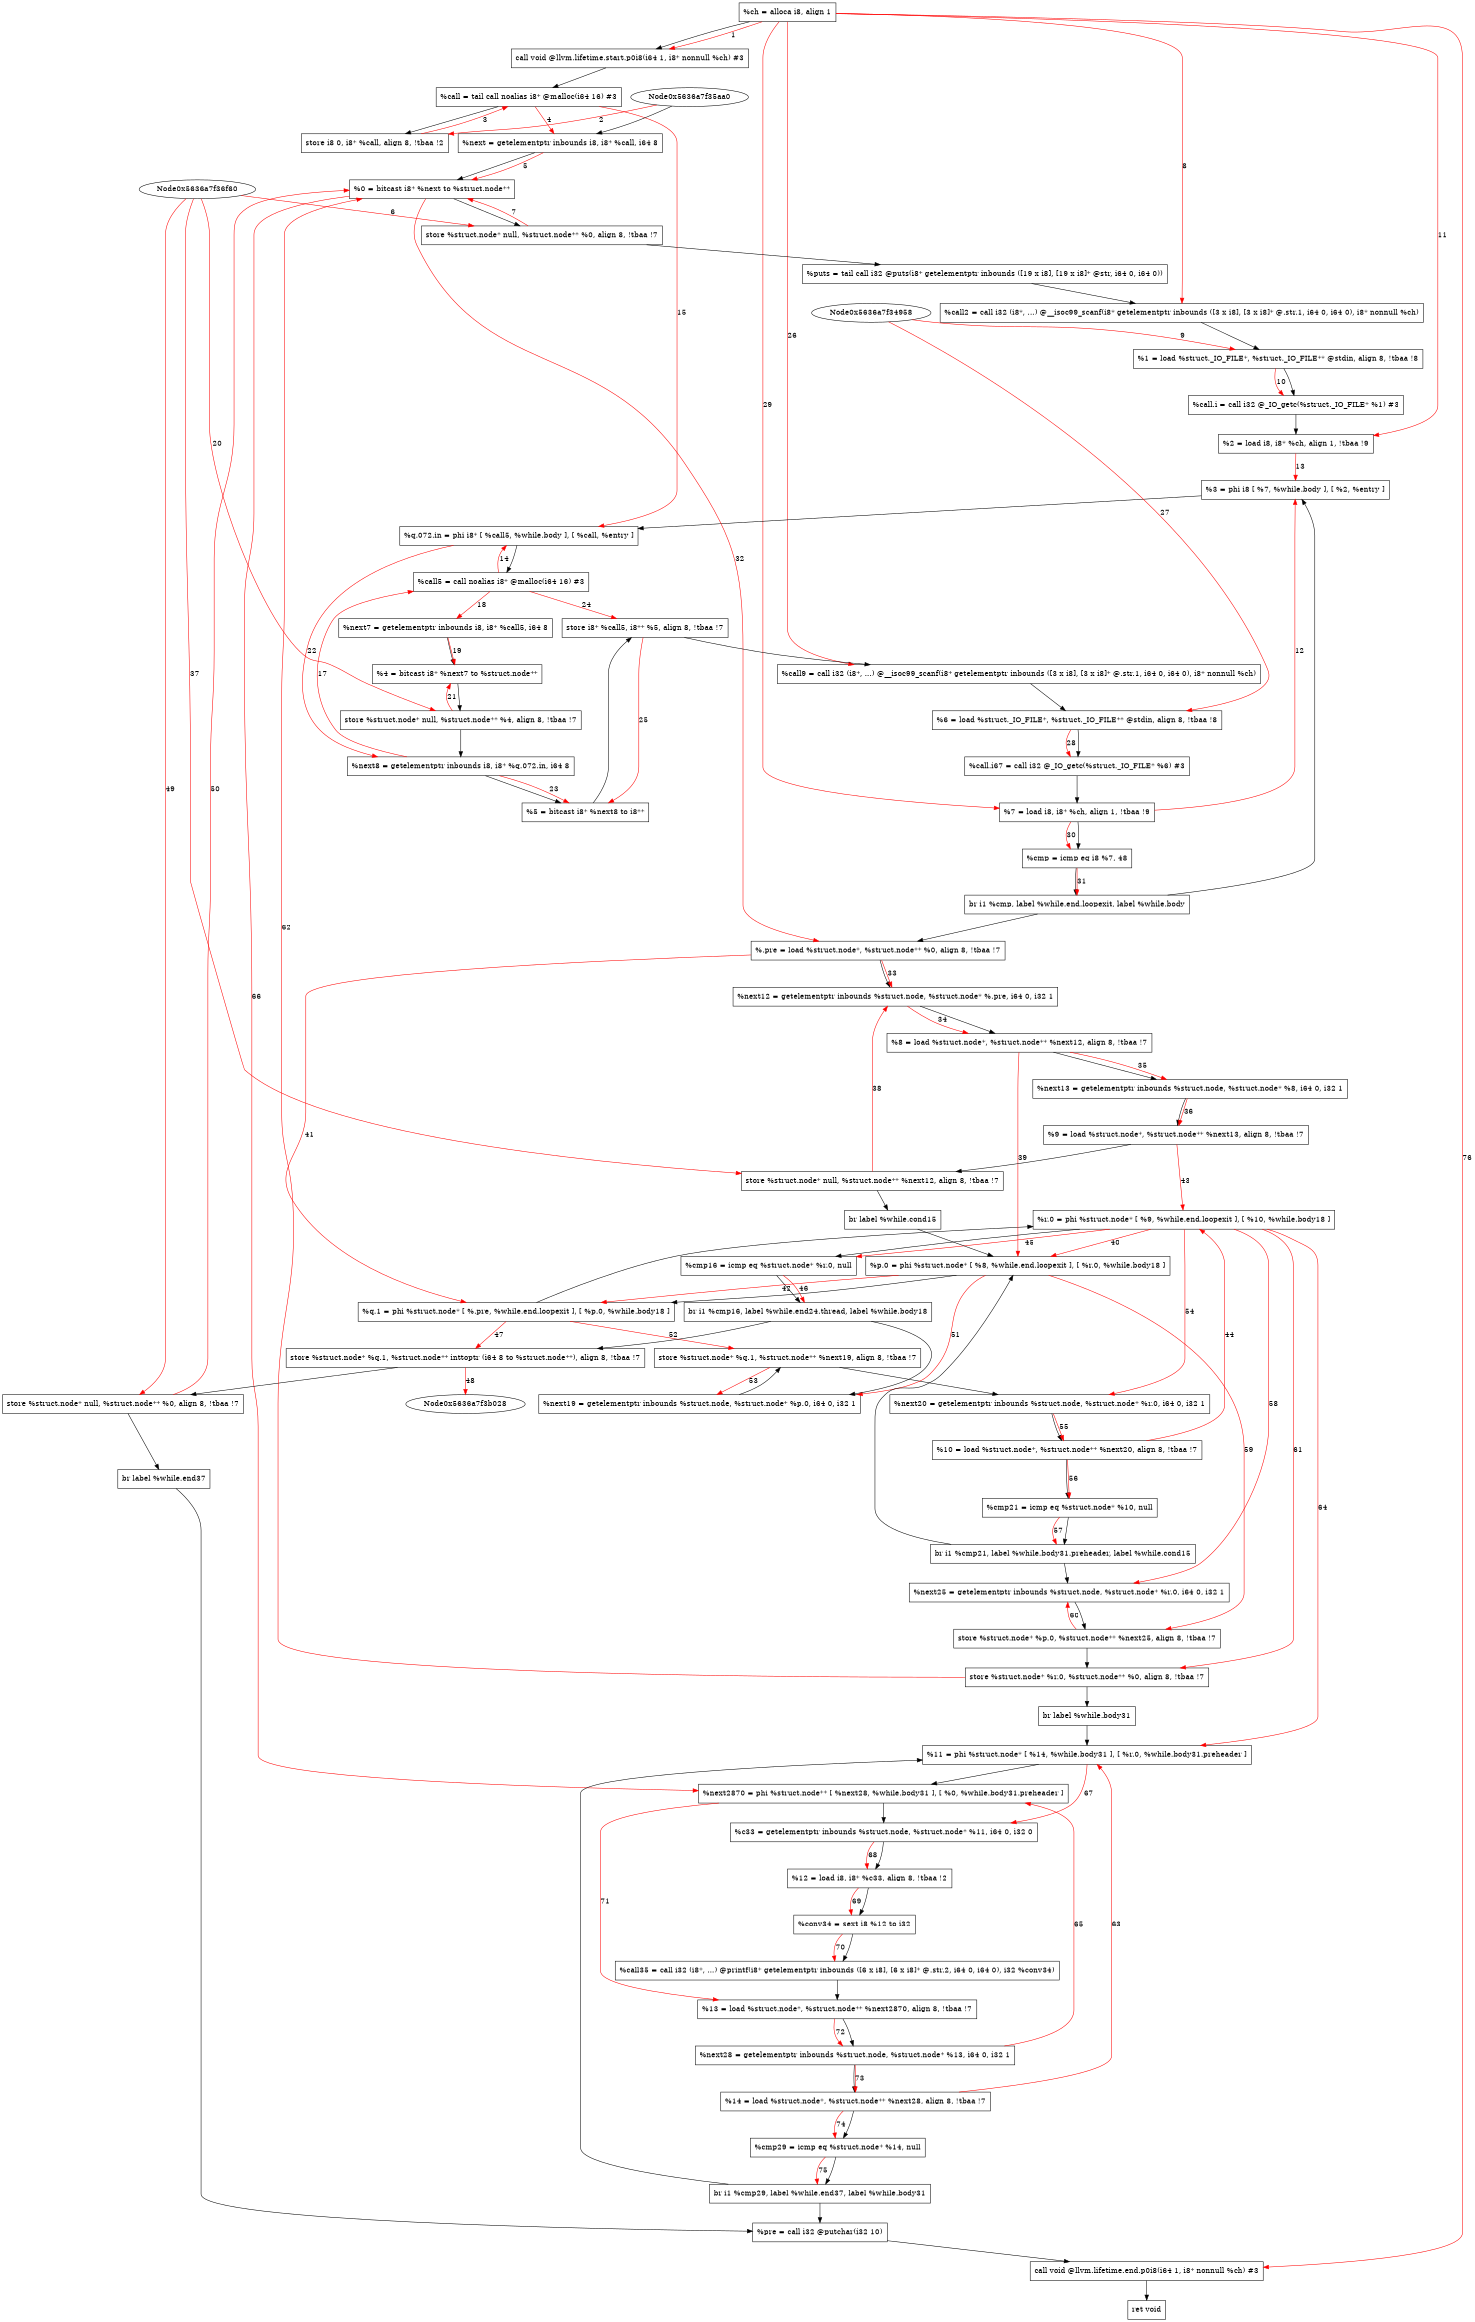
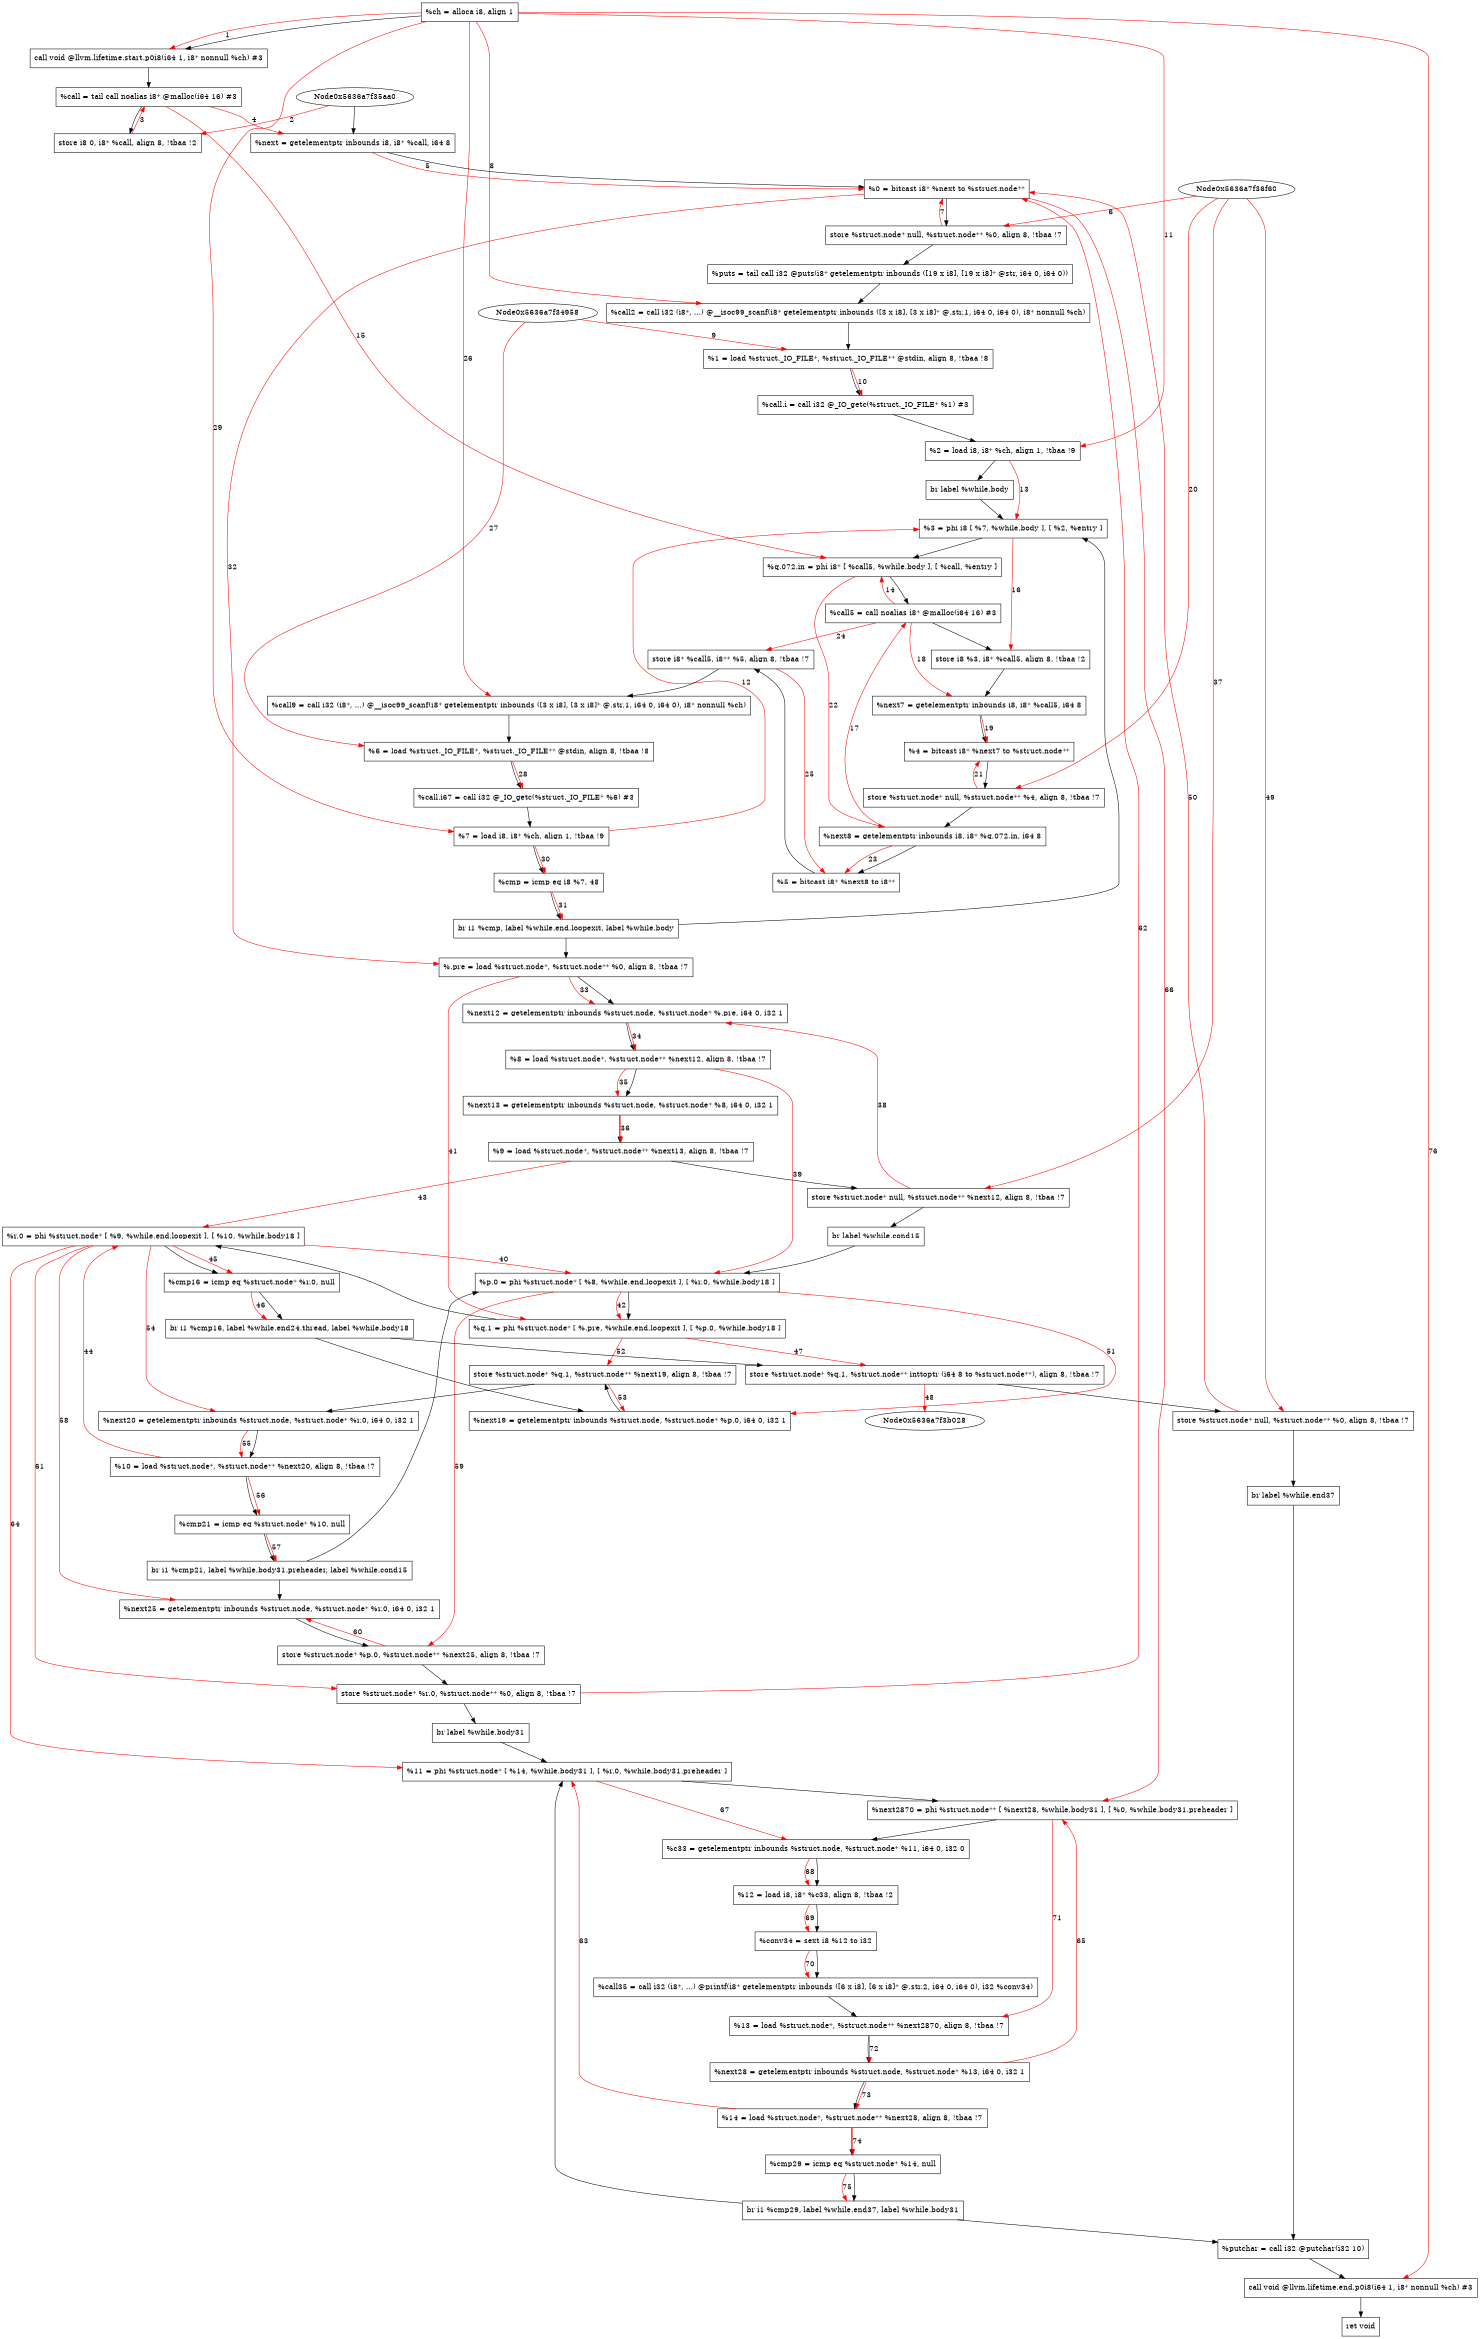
node "br label %while.body": added
node "store i8 %3, i8* %call5, align 8, !tbaa !2": added
node "%pre = call i32 @putchar(i32 10)": label "%pre = call i32 @putchar(i32 10)" -> "%putchar = call i32 @putchar(i32 10)"
